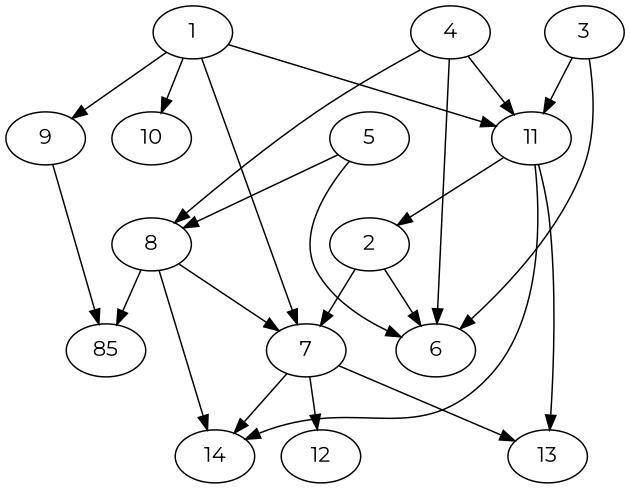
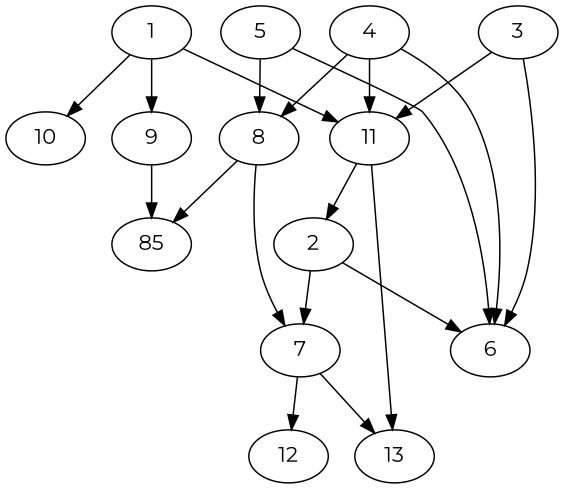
edge "1" -> "7": removed
node "14": removed
